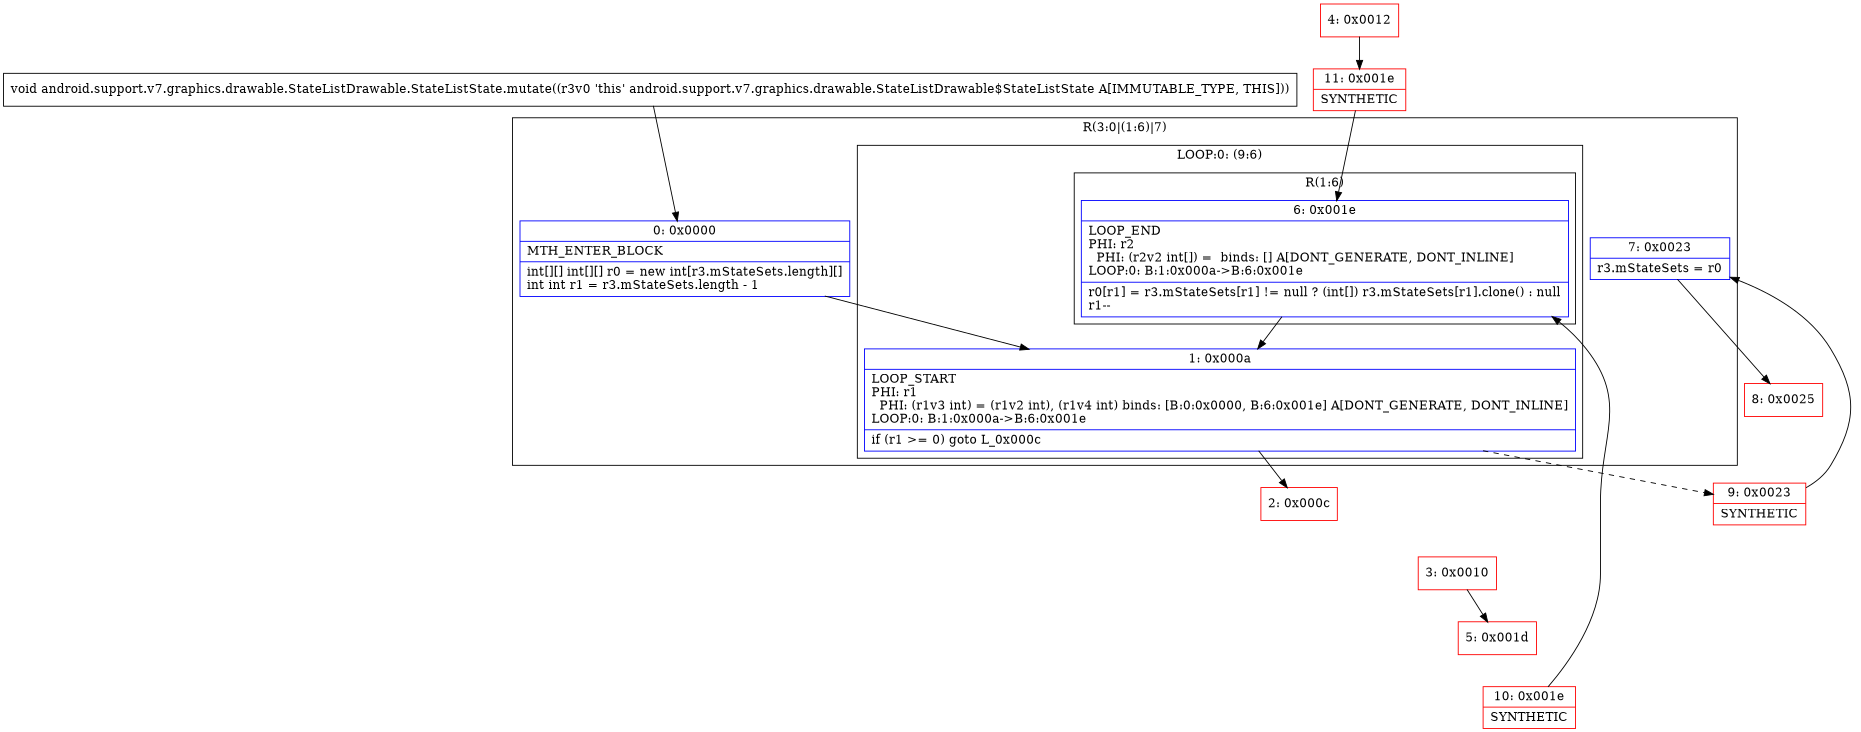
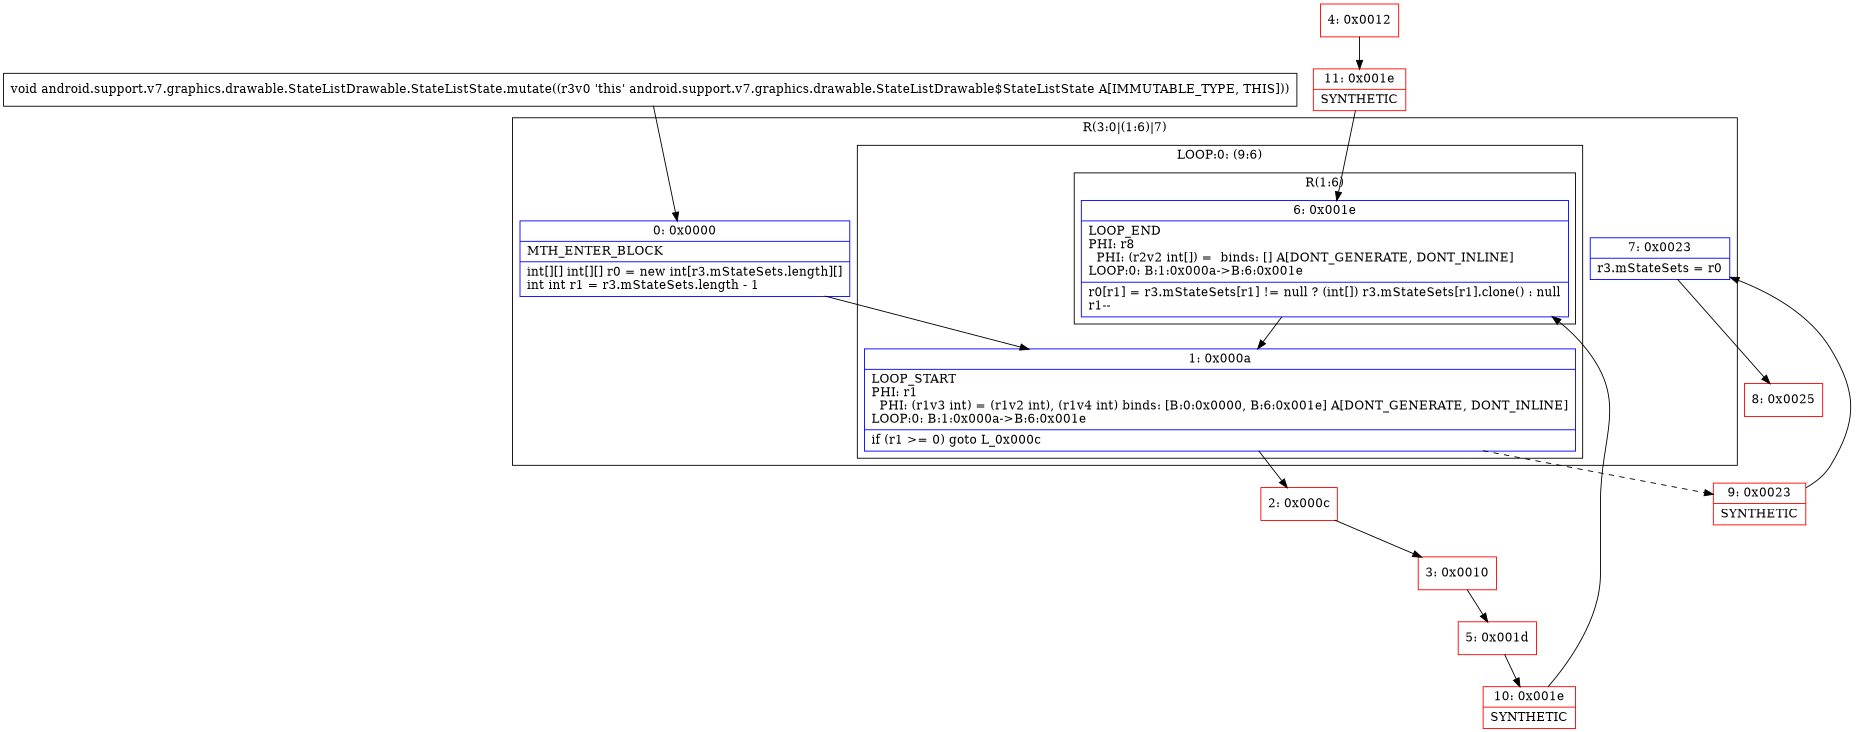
node "6: 0x001e": text "PHI: r2" -> "PHI: r8"
edge "2: 0x000c" -> "3: 0x0010": added
edge "5: 0x001d" -> "10: 0x001e": added
